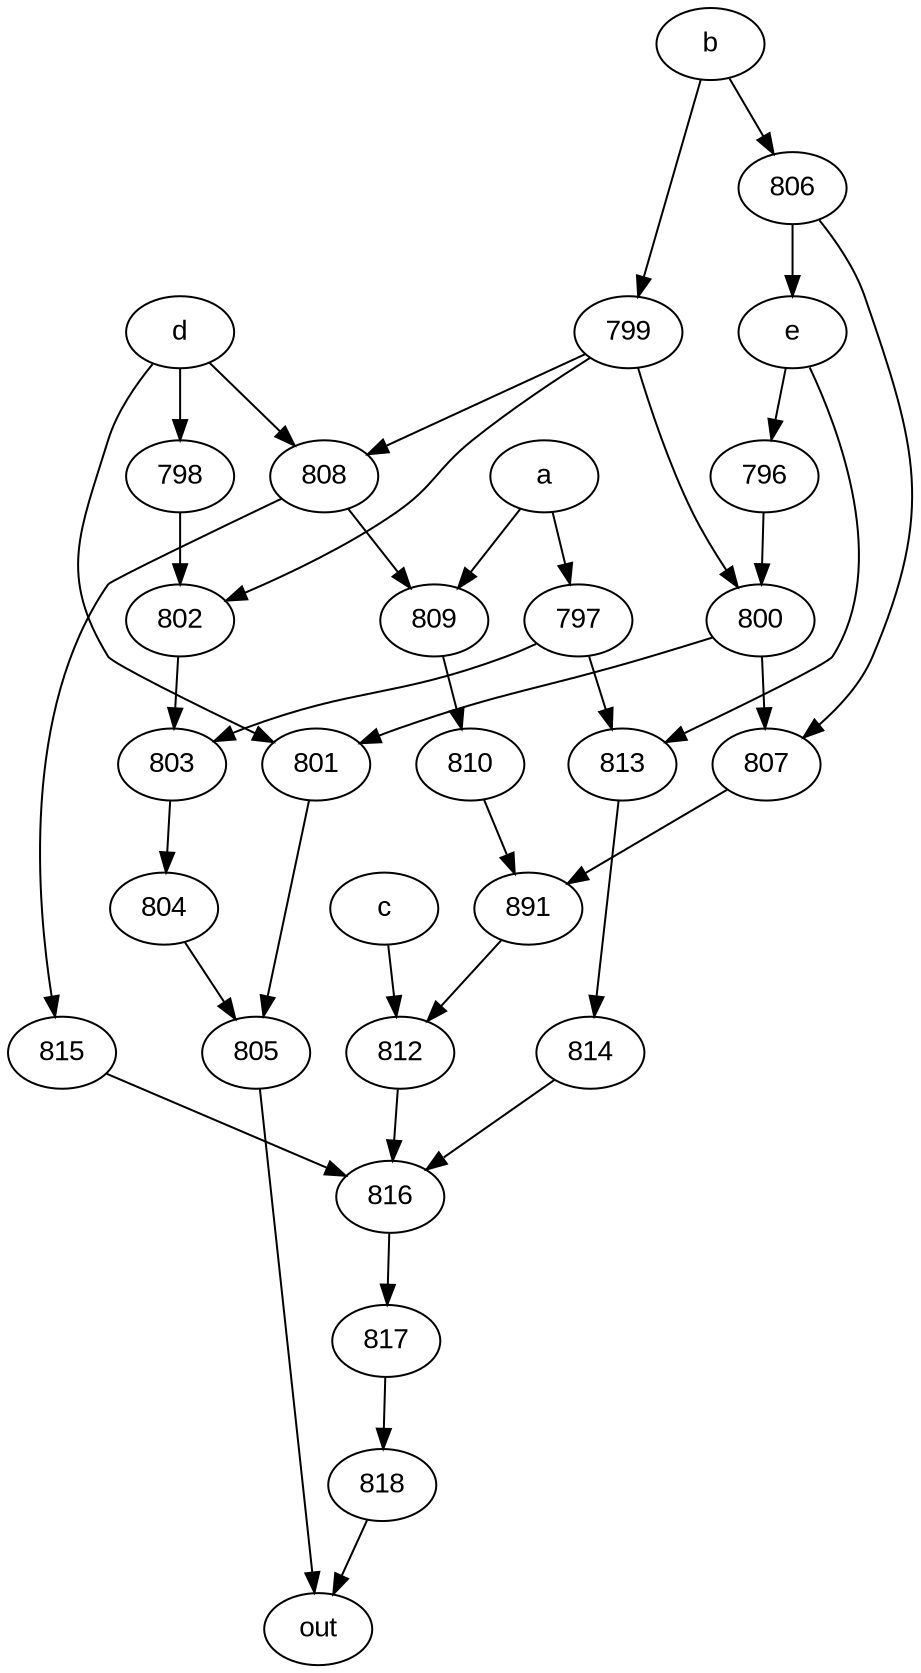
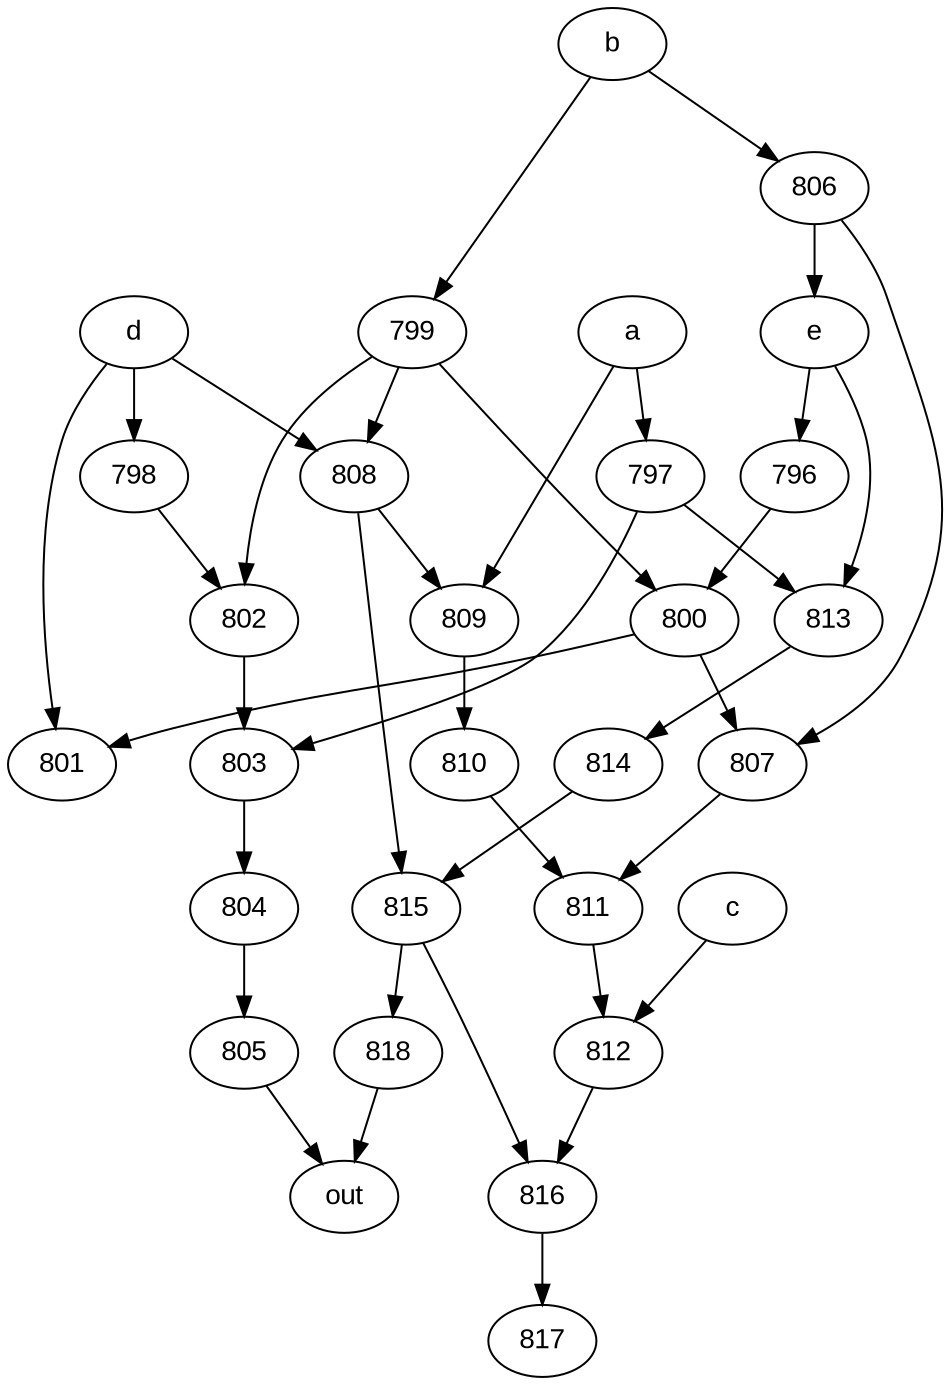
edge "801" -> "805": removed
node "891": label "891" -> "811"
edge "814" -> "816": now "814" -> "815"
edge "817" -> "818": now "815" -> "818"
